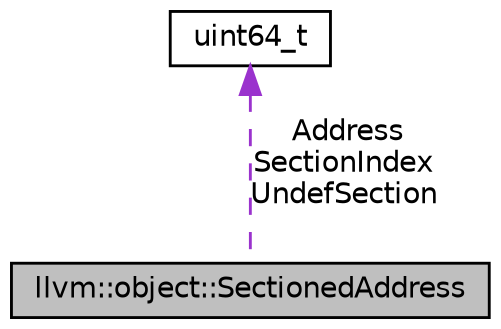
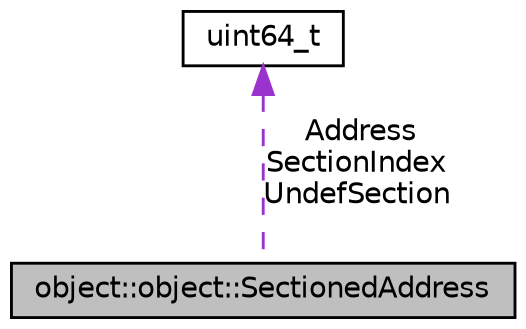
node "llvm::object::SectionedAddress": label "llvm::object::SectionedAddress" -> "object::object::SectionedAddress"
